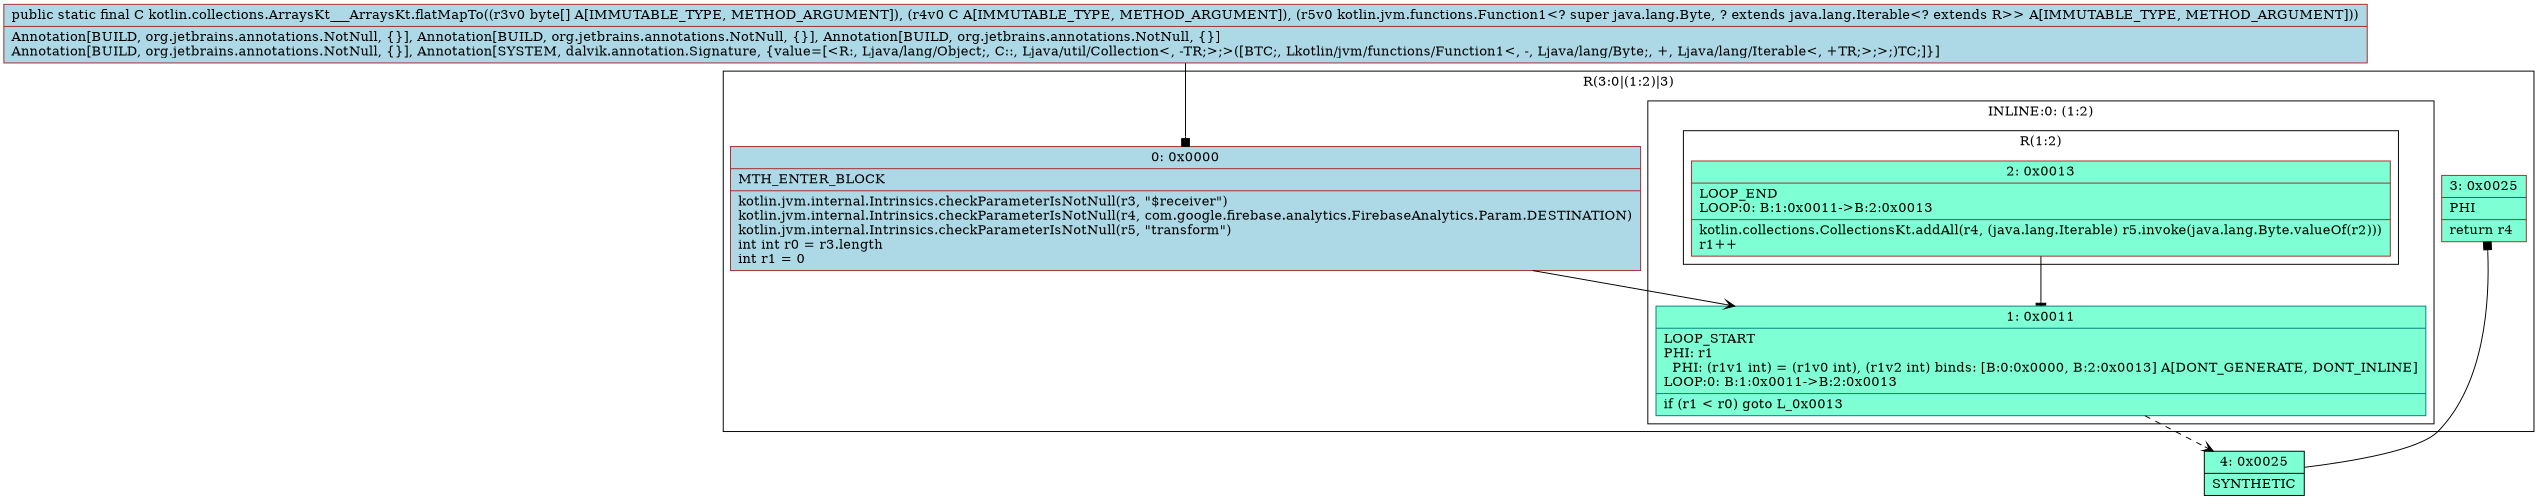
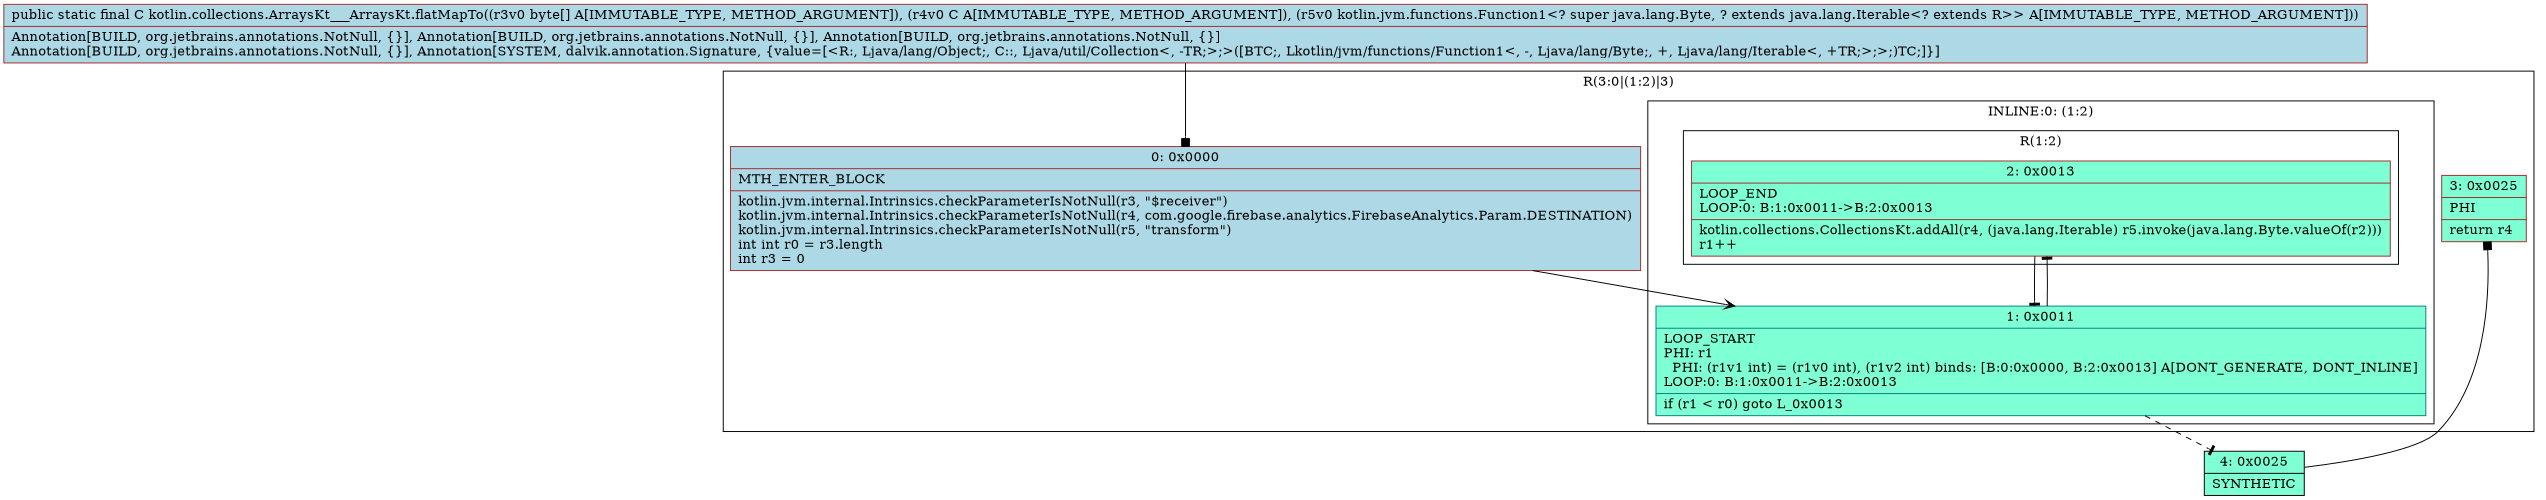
node "0: 0x0000": text "int r1 = 0" -> "int r3 = 0"
edge "1: 0x0011" -> "2: 0x0013": added
edge "1: 0x0011" -> "4: 0x0025": arrowhead vee -> tee
